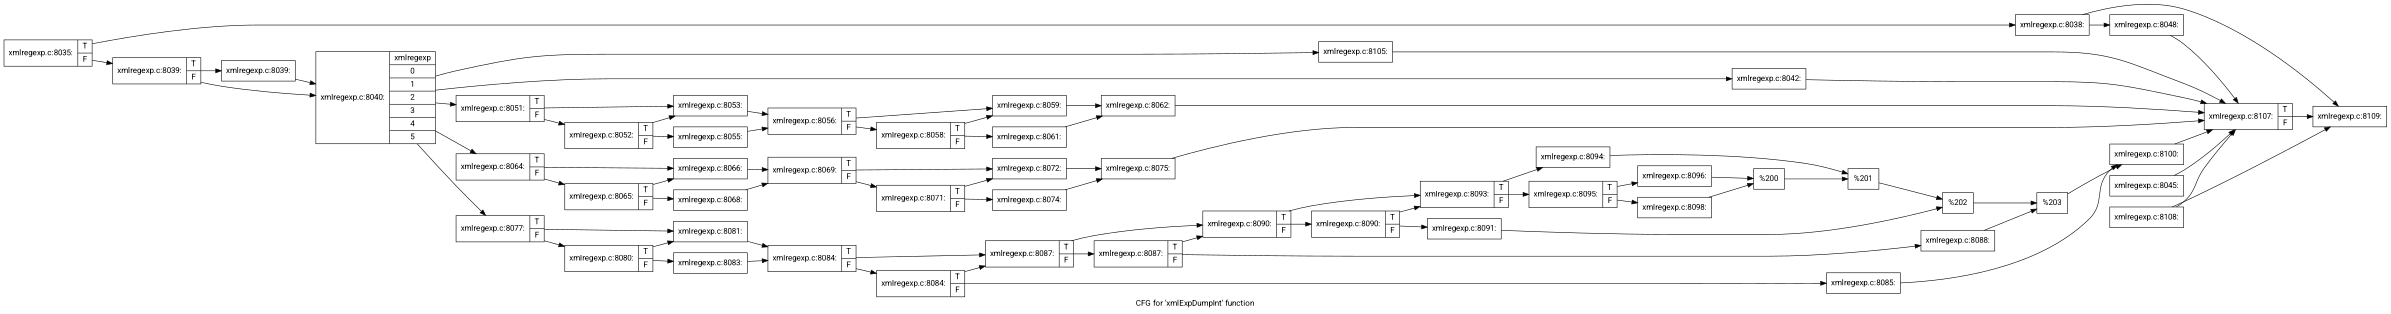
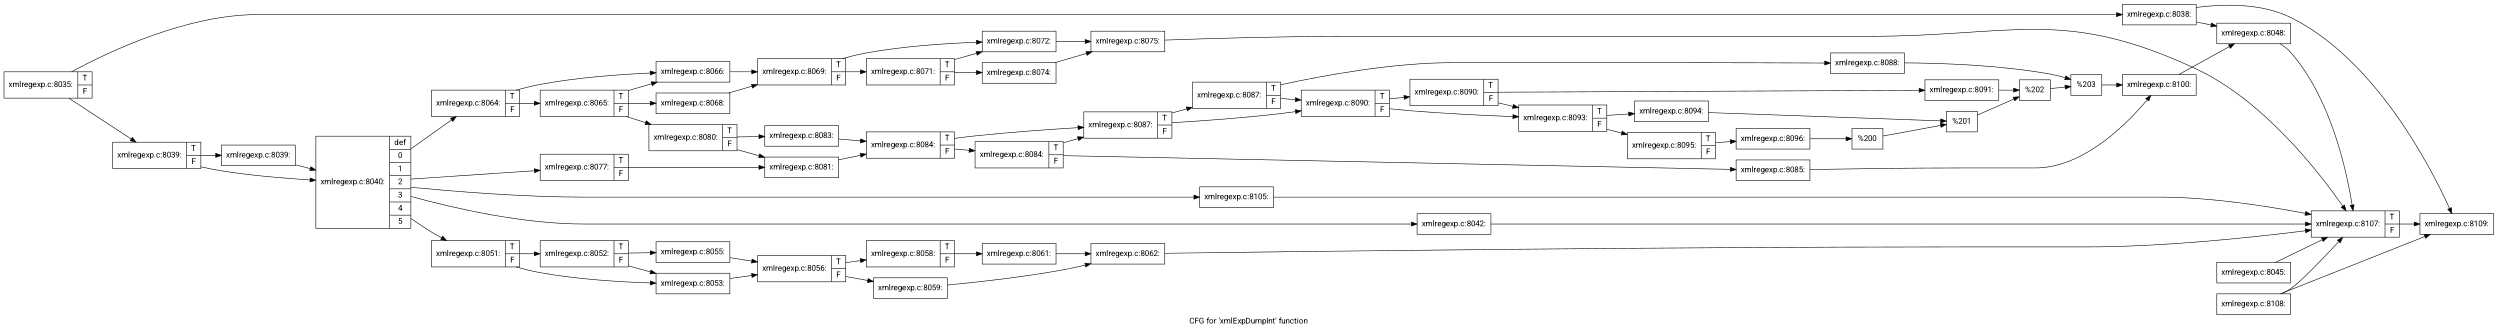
node "xmlregexp.c:8040:": text "xmlregexp" -> "def"
edge "xmlregexp.c:8058:" -> "xmlregexp.c:8059:": removed
edge "xmlregexp.c:8100:" -> "xmlregexp.c:8107:": now "xmlregexp.c:8100:" -> "xmlregexp.c:8048:"
node "xmlregexp.c:8098:": removed
edge "xmlregexp.c:8077:" -> "xmlregexp.c:8080:": now "xmlregexp.c:8065:" -> "xmlregexp.c:8080:"
